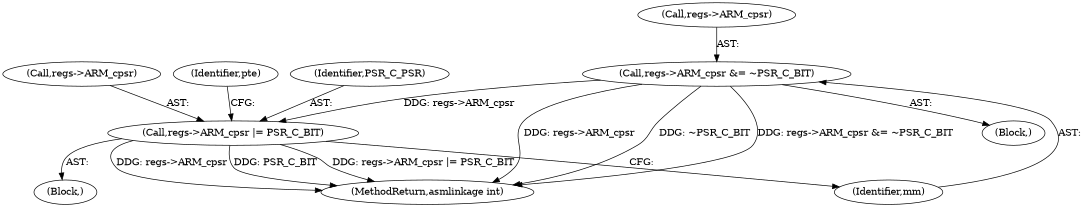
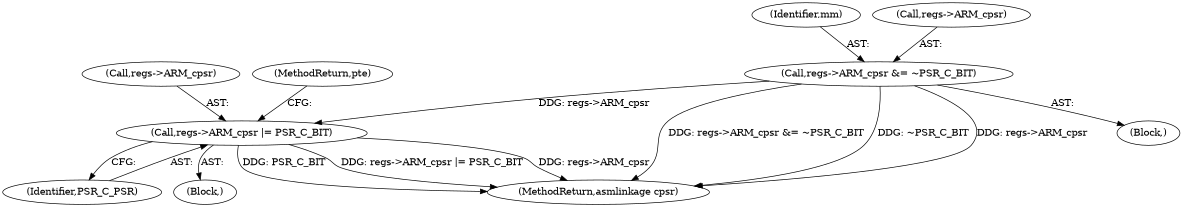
node "(Identifier,pte)": label "(Identifier,pte)" -> "(MethodReturn,pte)"
edge "(Call,regs->ARM_cpsr |= PSR_C_BIT)" -> "(Identifier,mm)": now "(Call,regs->ARM_cpsr |= PSR_C_BIT)" -> "(Identifier,PSR_C_PSR)"
node "(MethodReturn,asmlinkage int)": label "(MethodReturn,asmlinkage int)" -> "(MethodReturn,asmlinkage cpsr)"
